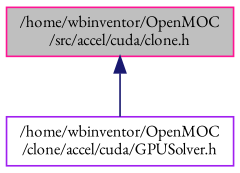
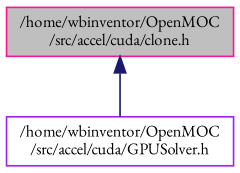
node "/home/wbinventor/OpenMOC /clone/accel/cuda/GPUSolver.h": label "/home/wbinventor/OpenMOC /clone/accel/cuda/GPUSolver.h" -> "/home/wbinventor/OpenMOC /src/accel/cuda/GPUSolver.h"
